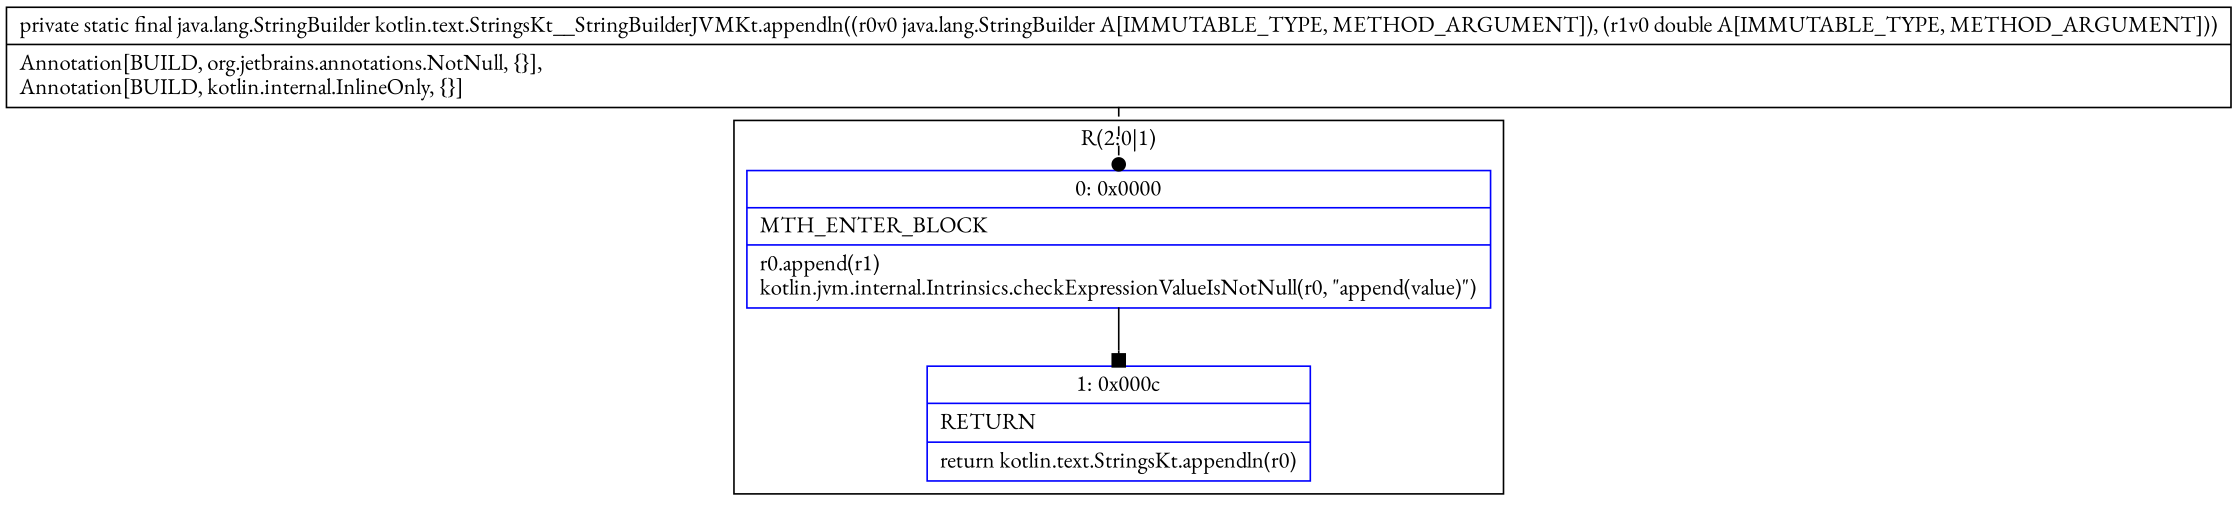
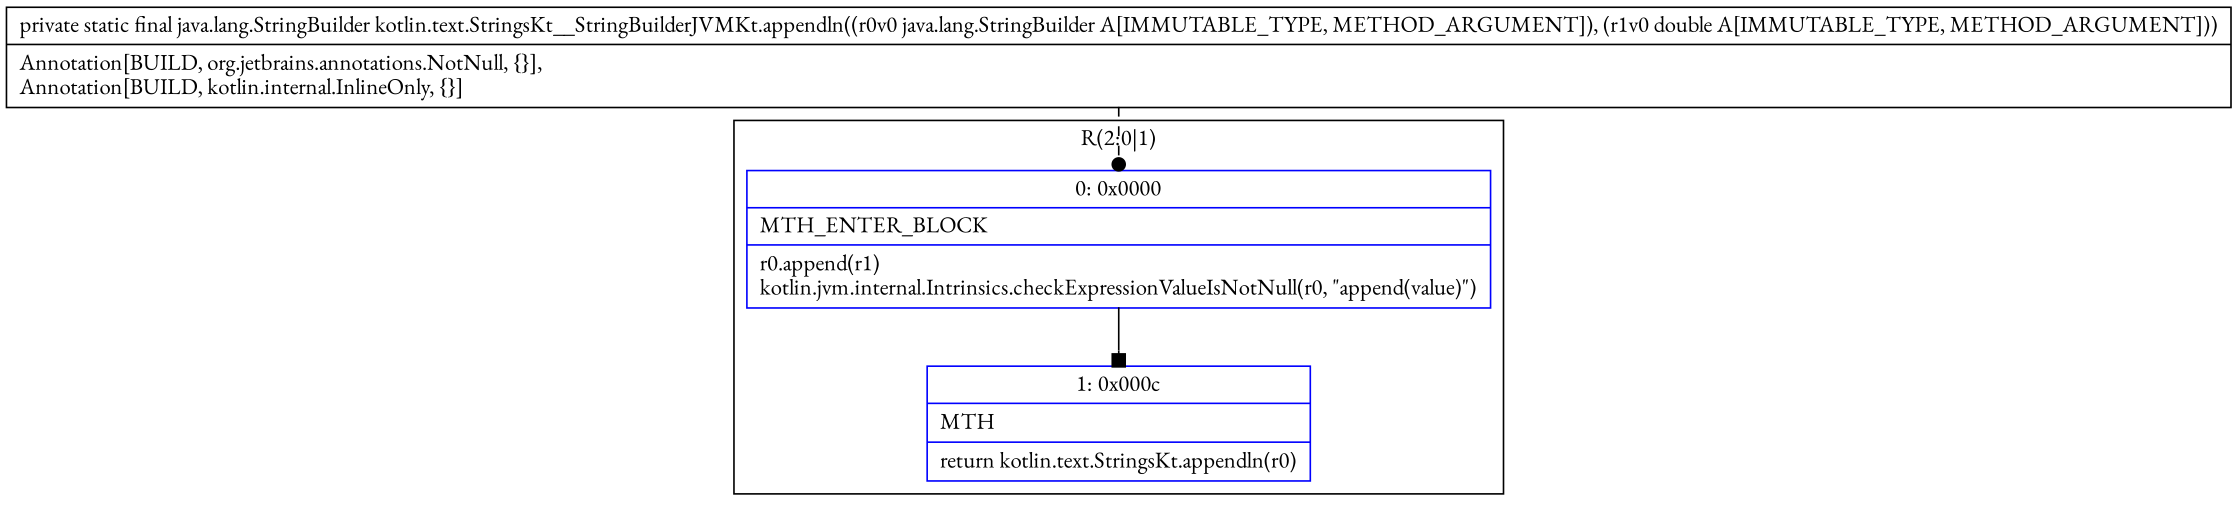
node "1: 0x000c": text "RETURN" -> "MTH"
